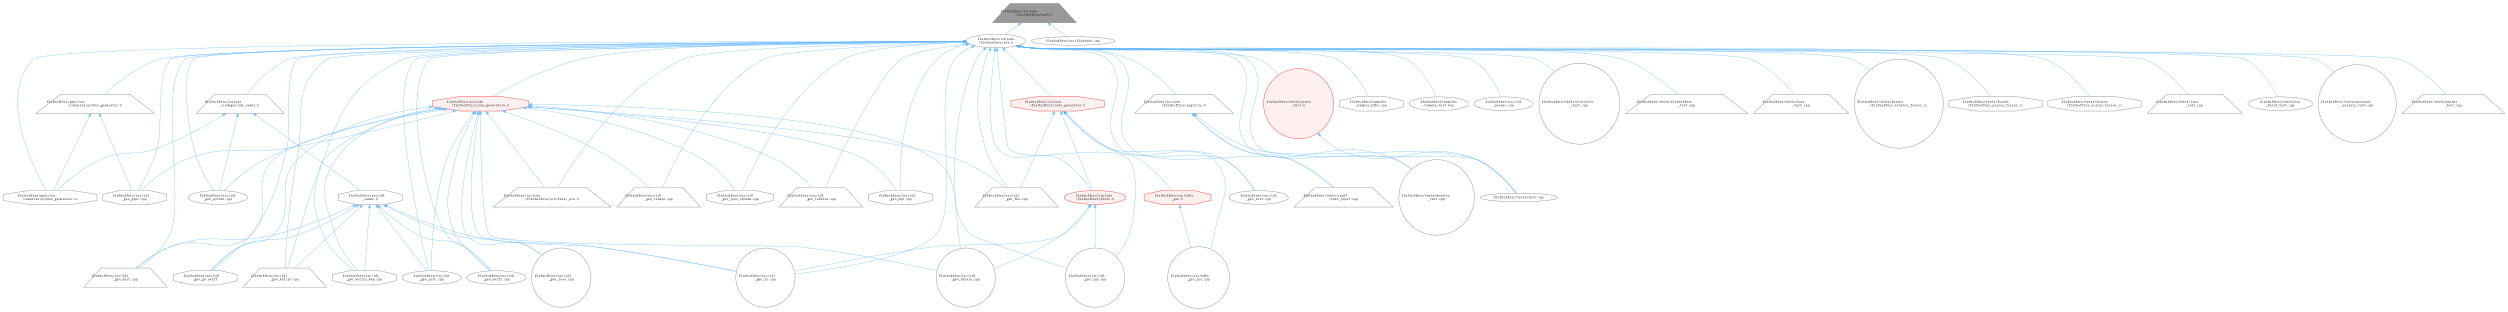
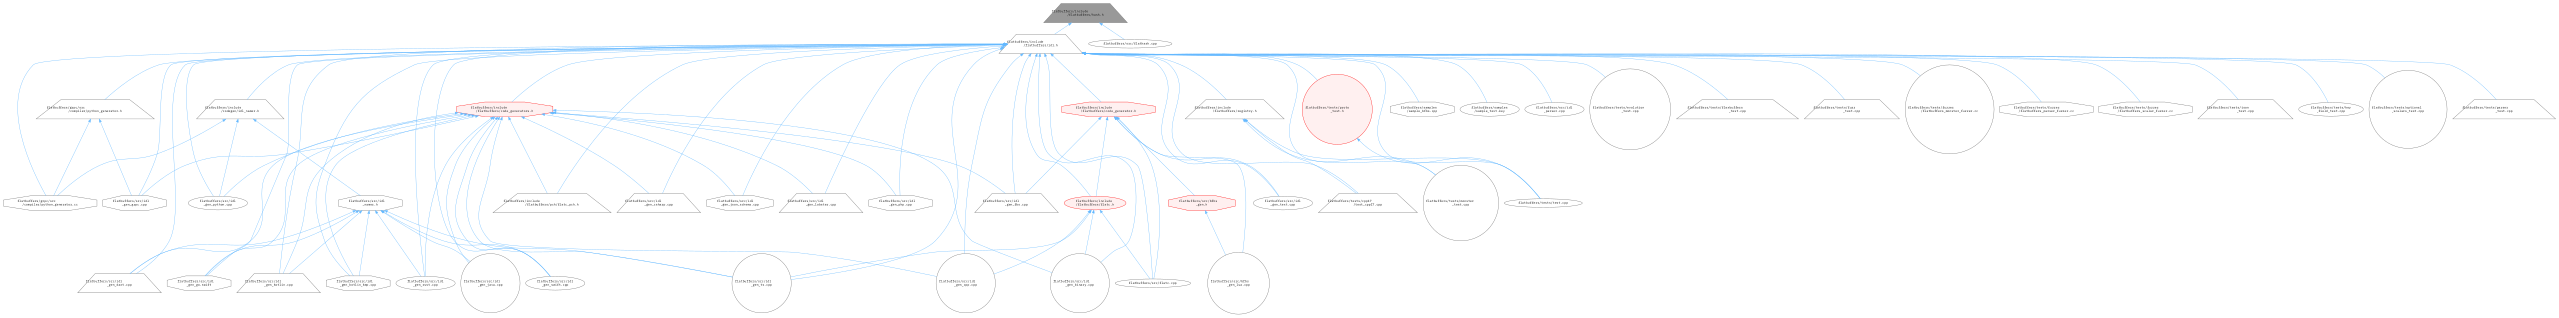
node "flatbuffers/include /flatbuffers/idl.h": shape ellipse -> trapezium
node "flatbuffers/src/flatc.cpp": added
